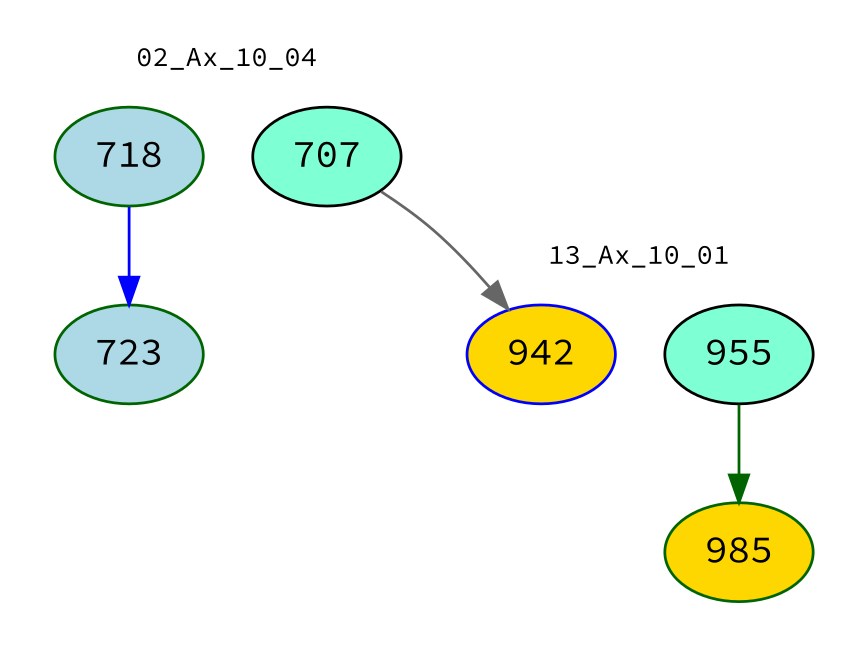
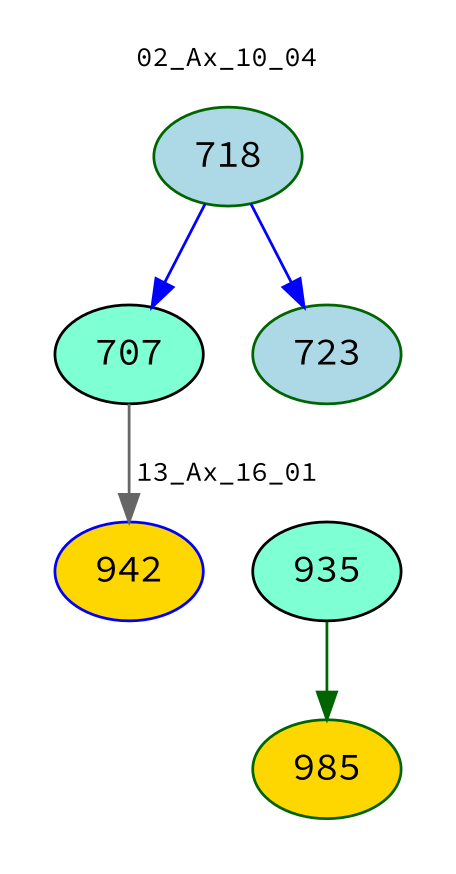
edge "718" -> "707": added
cluster "13_Ax_10_01": label "13_Ax_10_01" -> "13_Ax_16_01"
node "955": label "955" -> "935"
